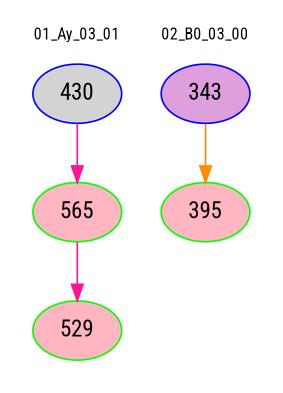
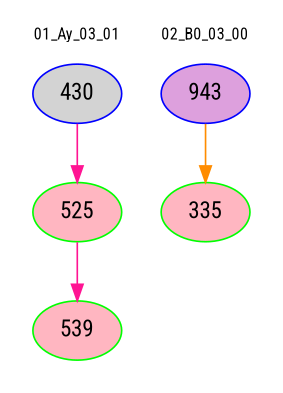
node "343": label "343" -> "943"
node "565": label "565" -> "525"
node "395": label "395" -> "335"
node "529": label "529" -> "539"
